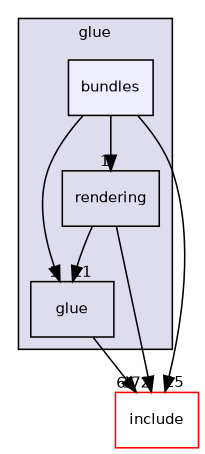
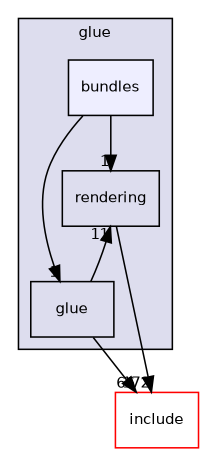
edge "bundles" -> "include": removed
edge "rendering" -> "glue": reversed
